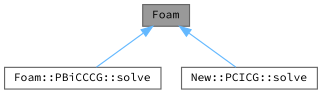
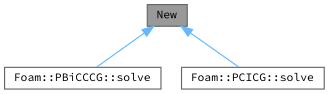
node "Foam": label "Foam" -> "New"
node "New::PCICG::solve": label "New::PCICG::solve" -> "Foam::PCICG::solve"
